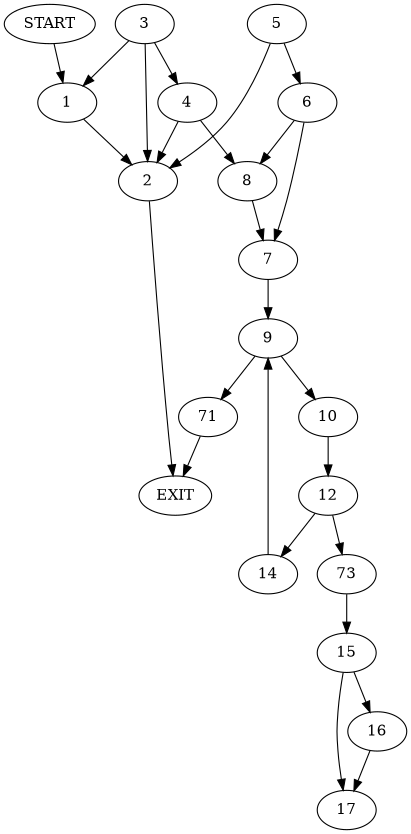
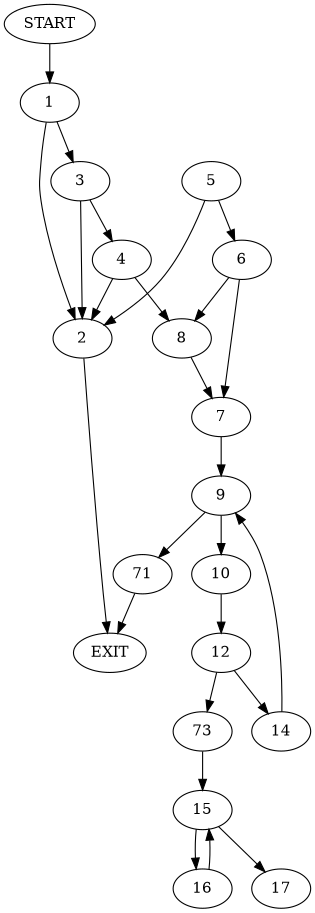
edge "3" -> "1": reversed
edge "16" -> "17": now "16" -> "15"
